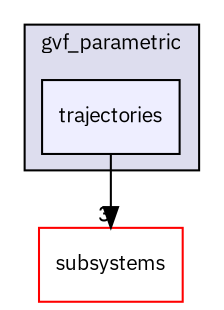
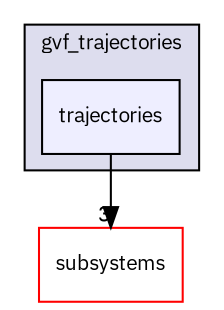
cluster "gvf_parametric": label "gvf_parametric" -> "gvf_trajectories"
